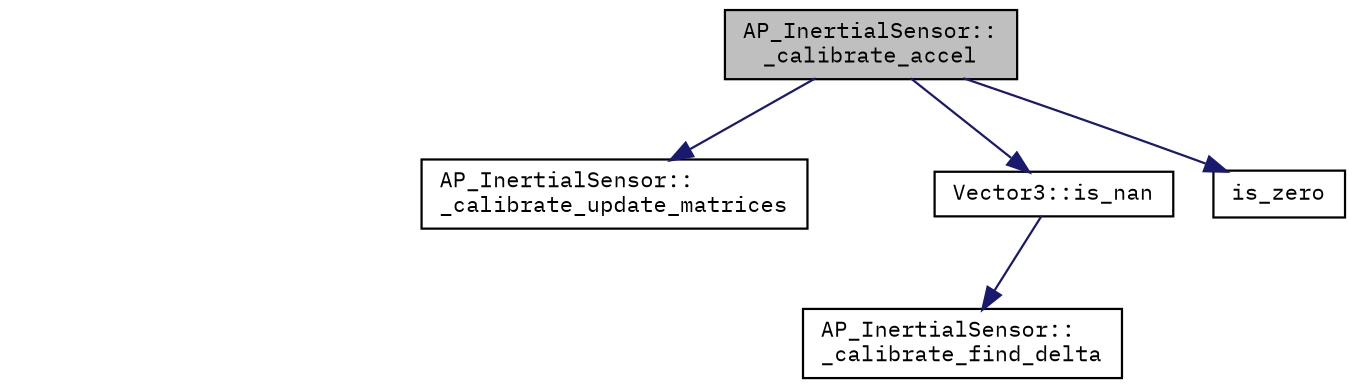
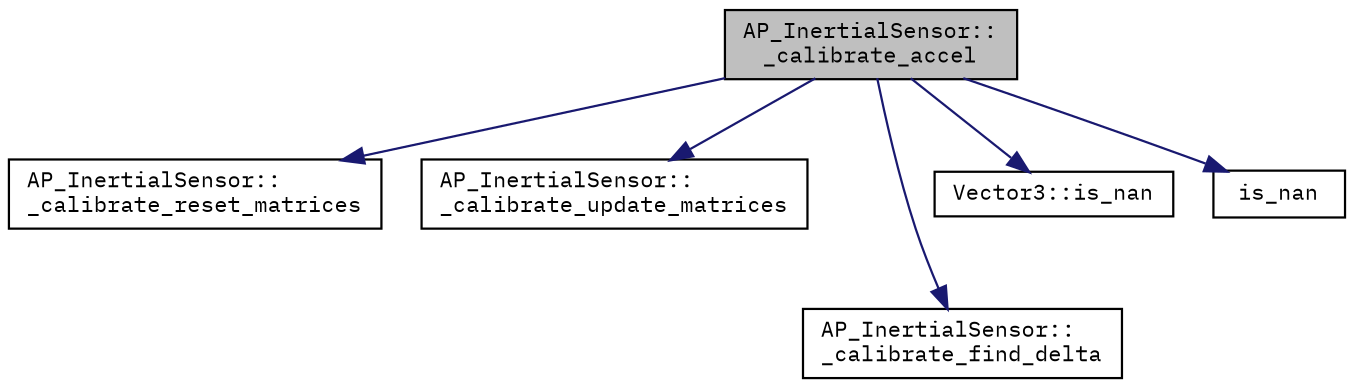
node "AP_InertialSensor:: _calibrate_reset_matrices": added
node "is_zero": label "is_zero" -> "is_nan"
edge "Vector3::is_nan" -> "AP_InertialSensor:: _calibrate_find_delta": now "AP_InertialSensor:: _calibrate_accel" -> "AP_InertialSensor:: _calibrate_find_delta"
